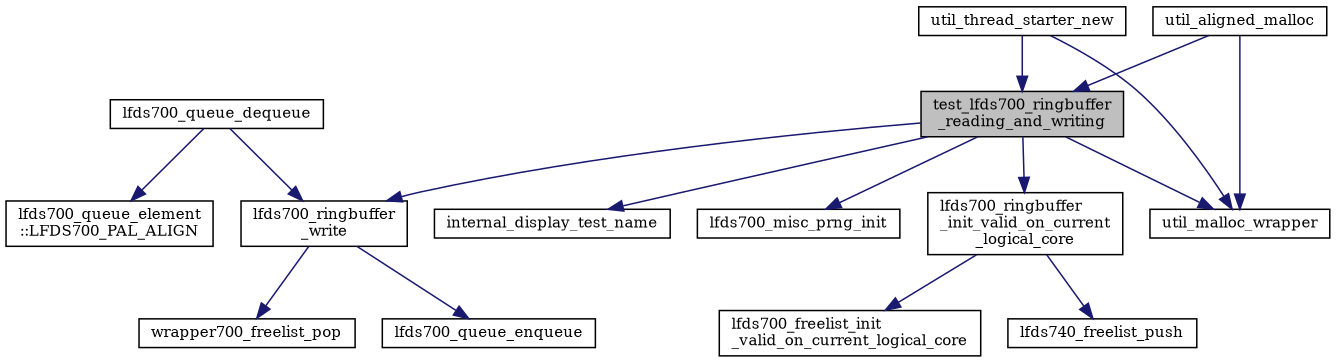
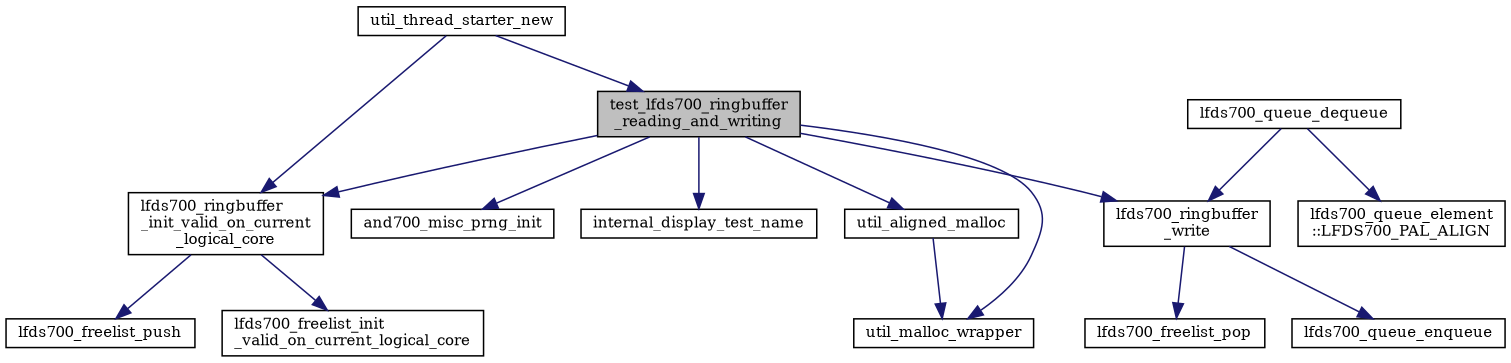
edge "util_aligned_malloc" -> "test_lfds700_ringbuffer _reading_and_writing": reversed
edge "util_thread_starter_new" -> "util_malloc_wrapper": now "util_thread_starter_new" -> "lfds700_ringbuffer _init_valid_on_current _logical_core"
node "lfds700_misc_prng_init": label "lfds700_misc_prng_init" -> "and700_misc_prng_init"
node "wrapper700_freelist_pop": label "wrapper700_freelist_pop" -> "lfds700_freelist_pop"
node "lfds740_freelist_push": label "lfds740_freelist_push" -> "lfds700_freelist_push"
